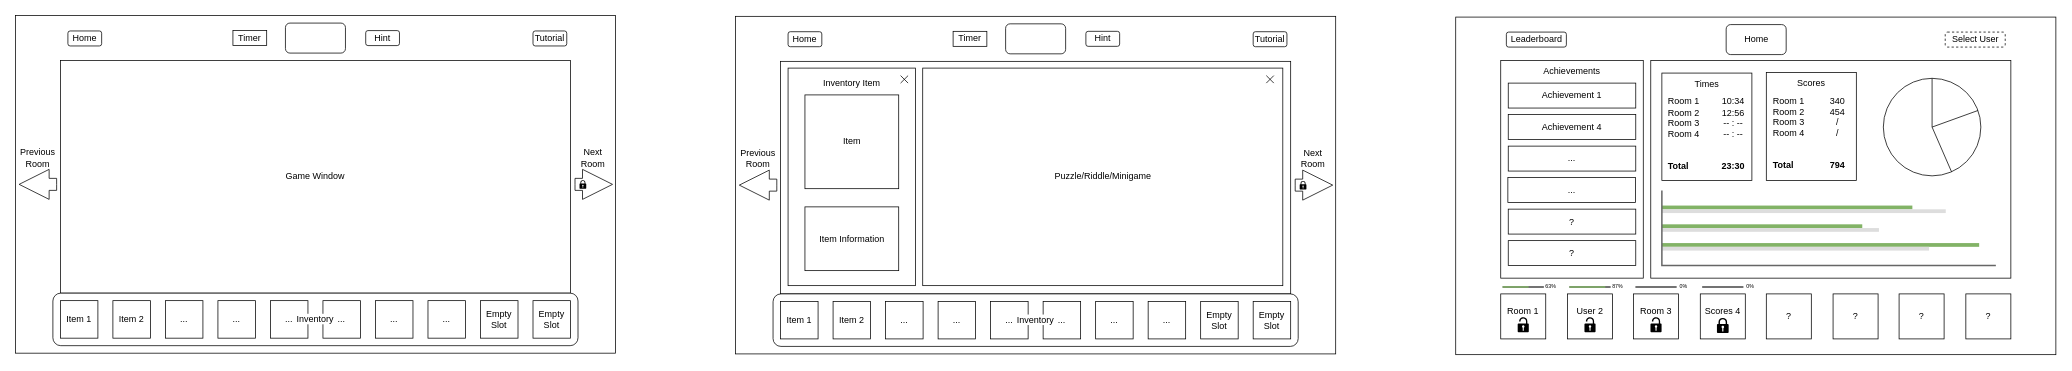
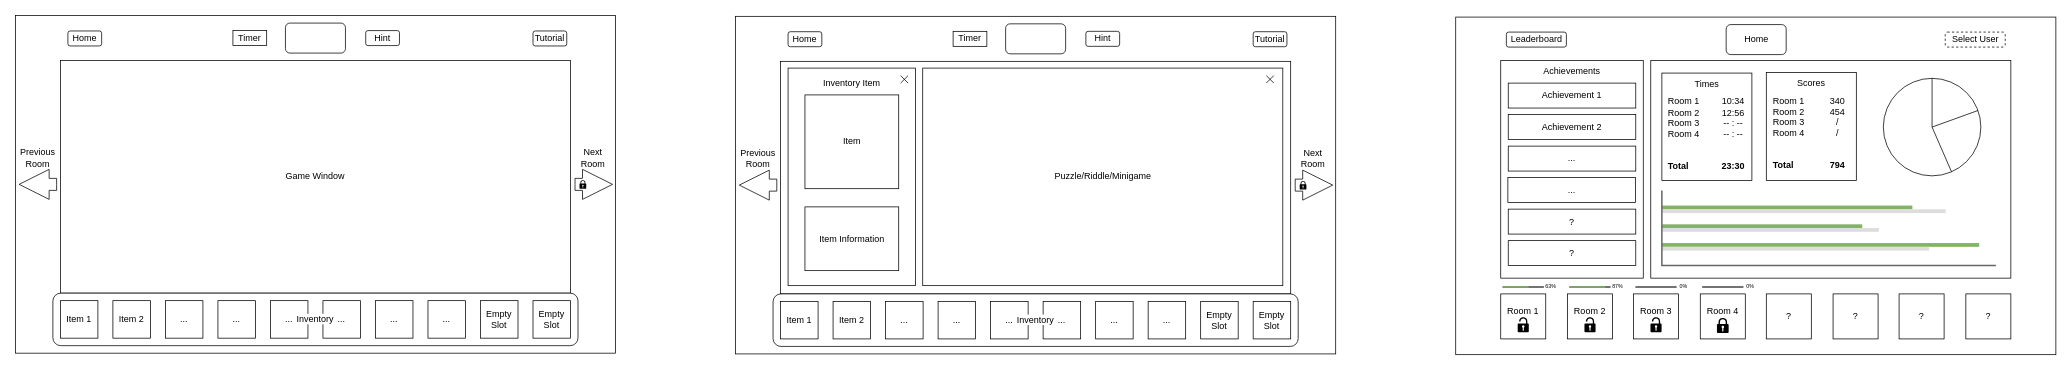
node "Achievement 4": label "Achievement 4" -> "Achievement 2"
node "User 2 .": label "User 2 ." -> "Room 2 ."
node "Scores 4 .": label "Scores 4 ." -> "Room 4 ."
